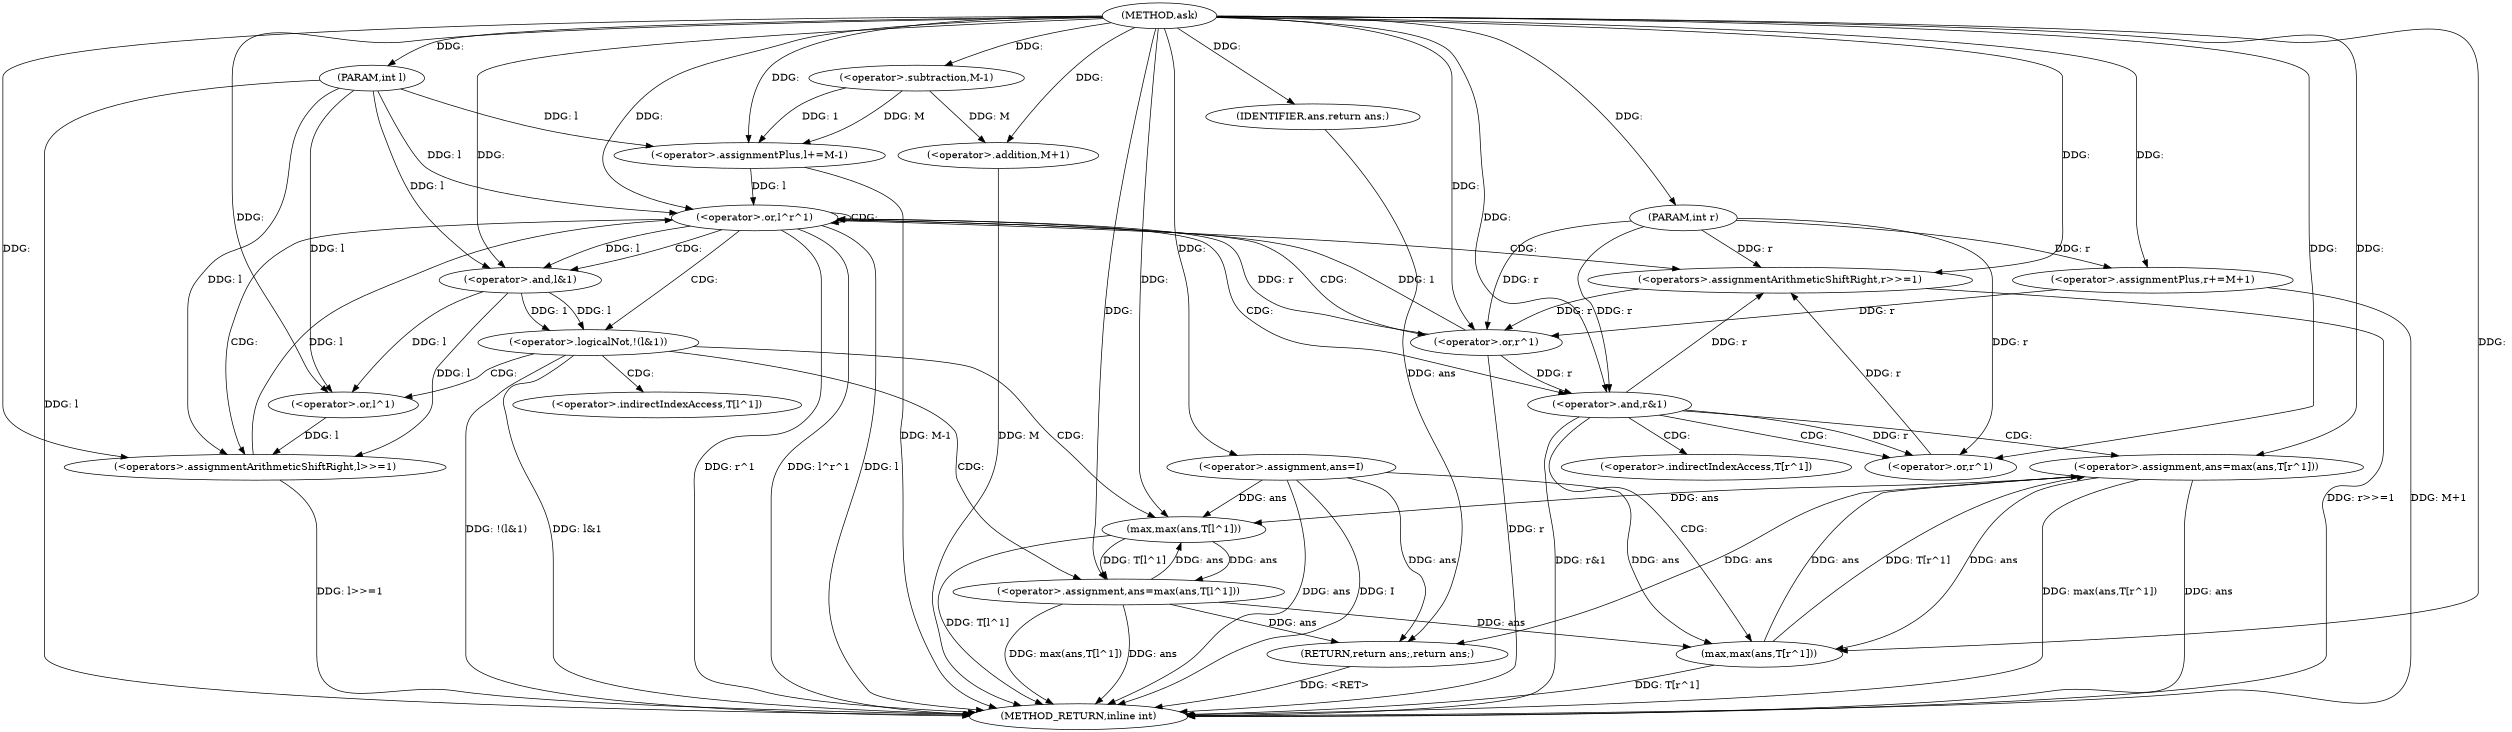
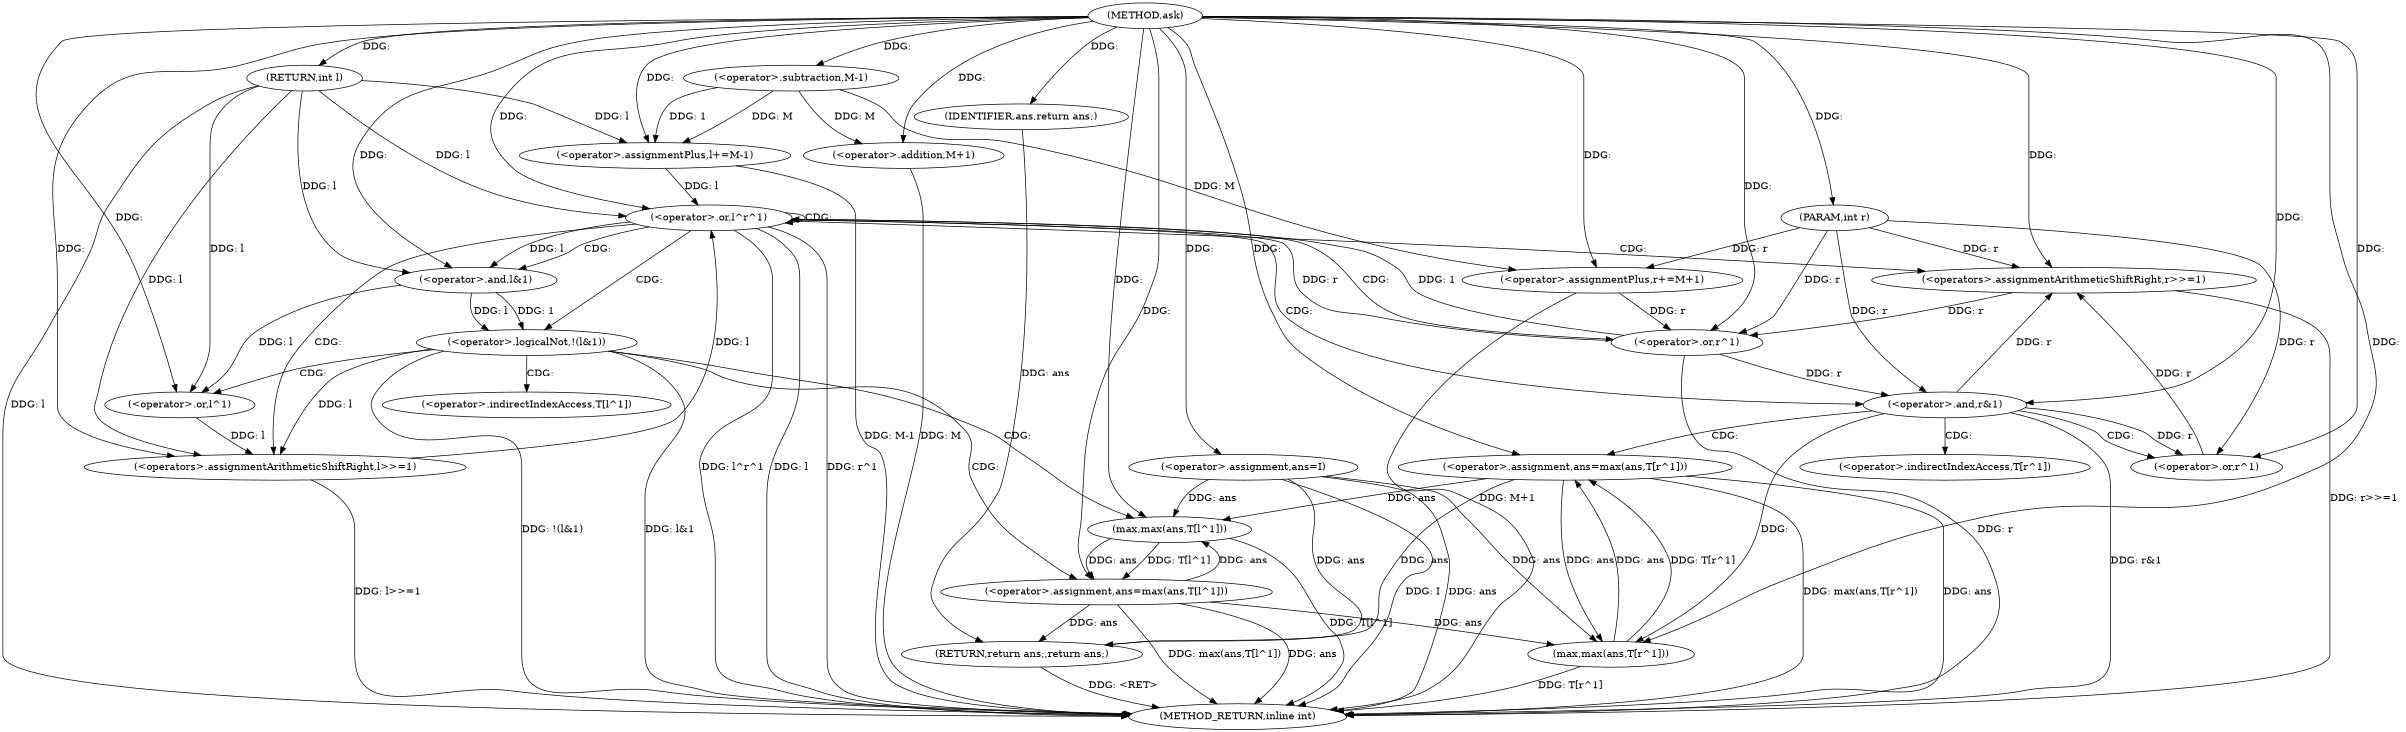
node "(PARAM,int l)": label "(PARAM,int l)" -> "(RETURN,int l)"
edge "(<operator>.subtraction,M-1)" -> "(<operator>.assignmentPlus,r+=M+1)": added, label "DDG: M"
edge "(<operator>.and,l&1)" -> "(<operators>.assignmentArithmeticShiftRight,l>>=1)": now "(<operator>.logicalNot,!(l&1))" -> "(<operators>.assignmentArithmeticShiftRight,l>>=1)"
edge "(<operator>.and,r&1)" -> "(max,max(ans,T[r^1]))": label "CDG: " -> "DDG: "
